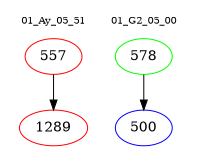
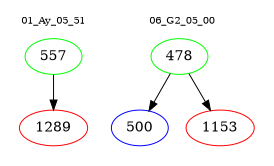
cluster "01_G2_05_00": label "01_G2_05_00" -> "06_G2_05_00"
node "557": color red -> green
node "578": label "578" -> "478"
node "1153": added
